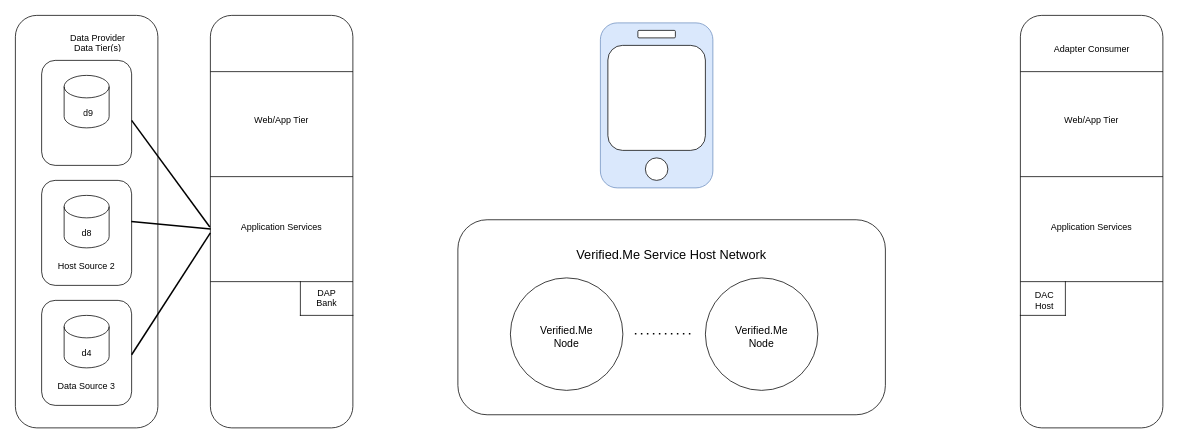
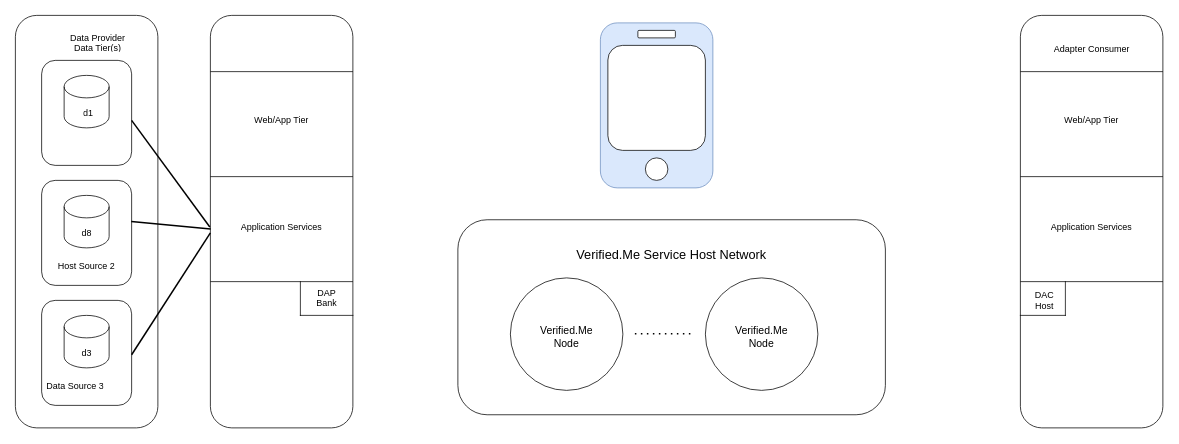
node "d9": label "d9" -> "d1"
node "d4": label "d4" -> "d3"
node "Data Source 3": moved (87, 387) -> (75, 387)
